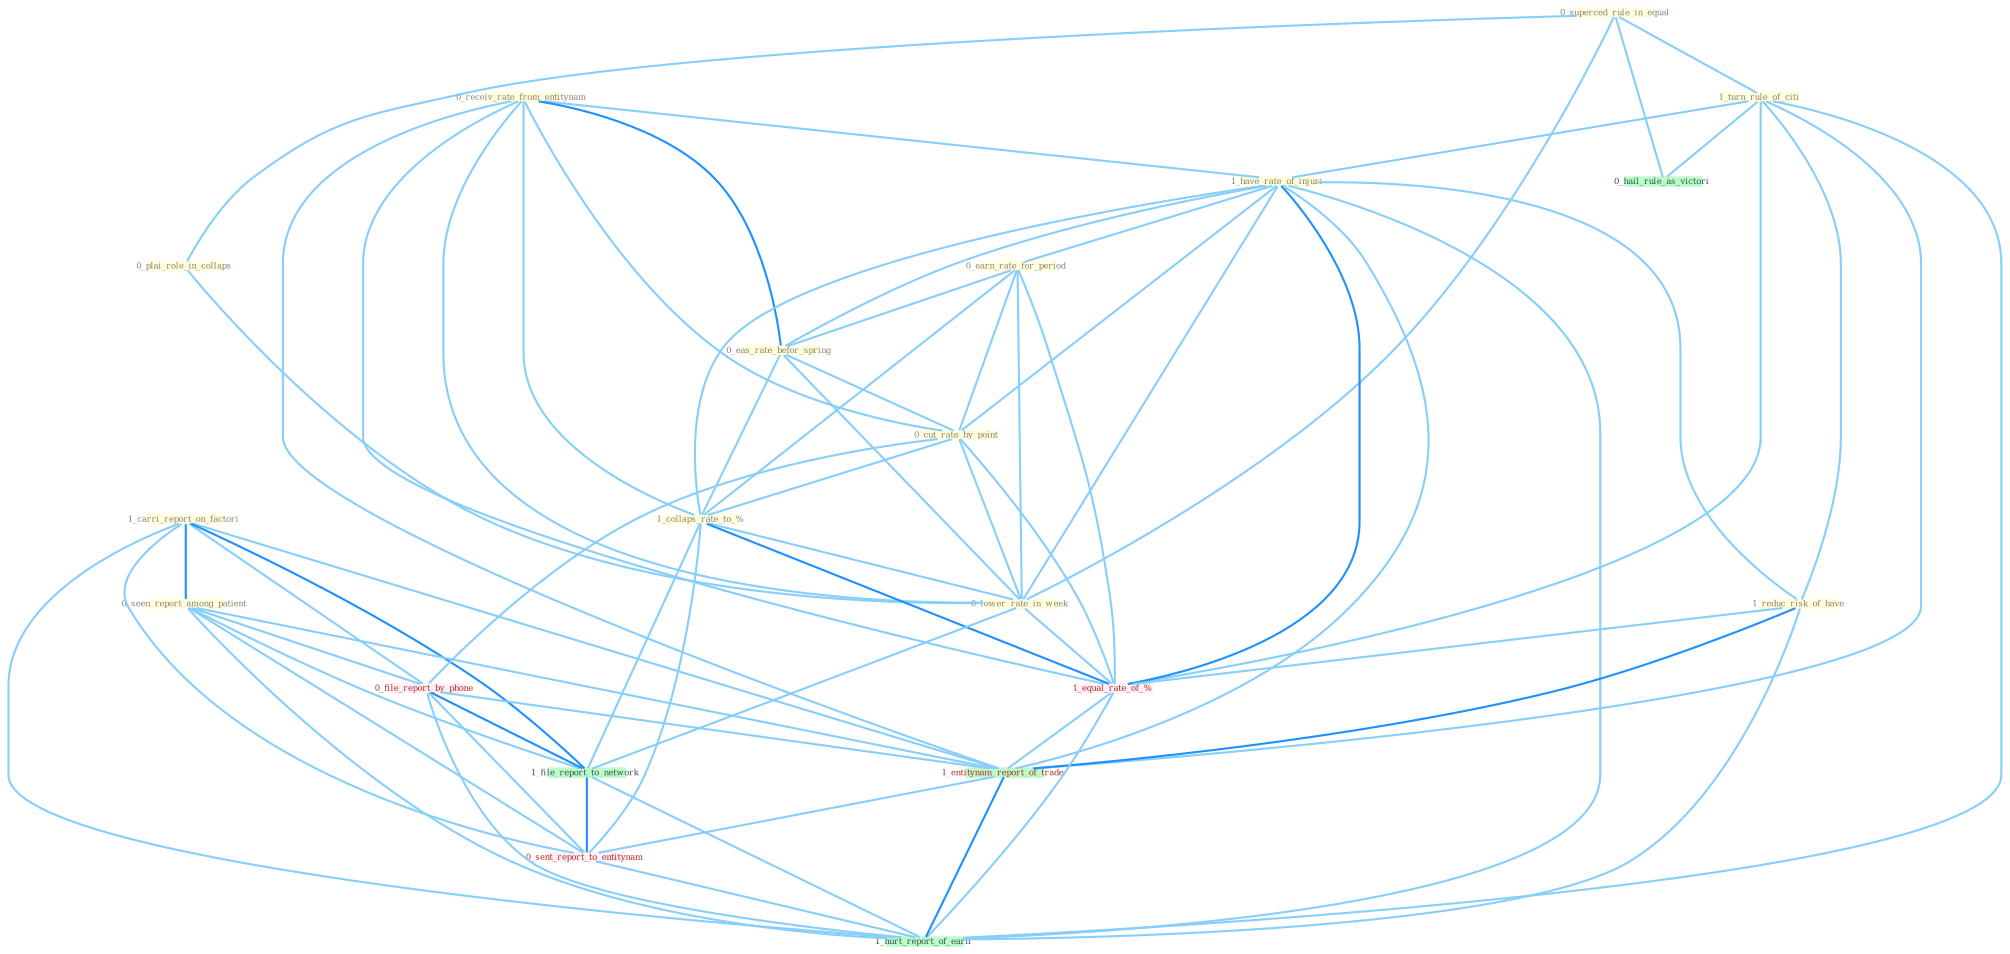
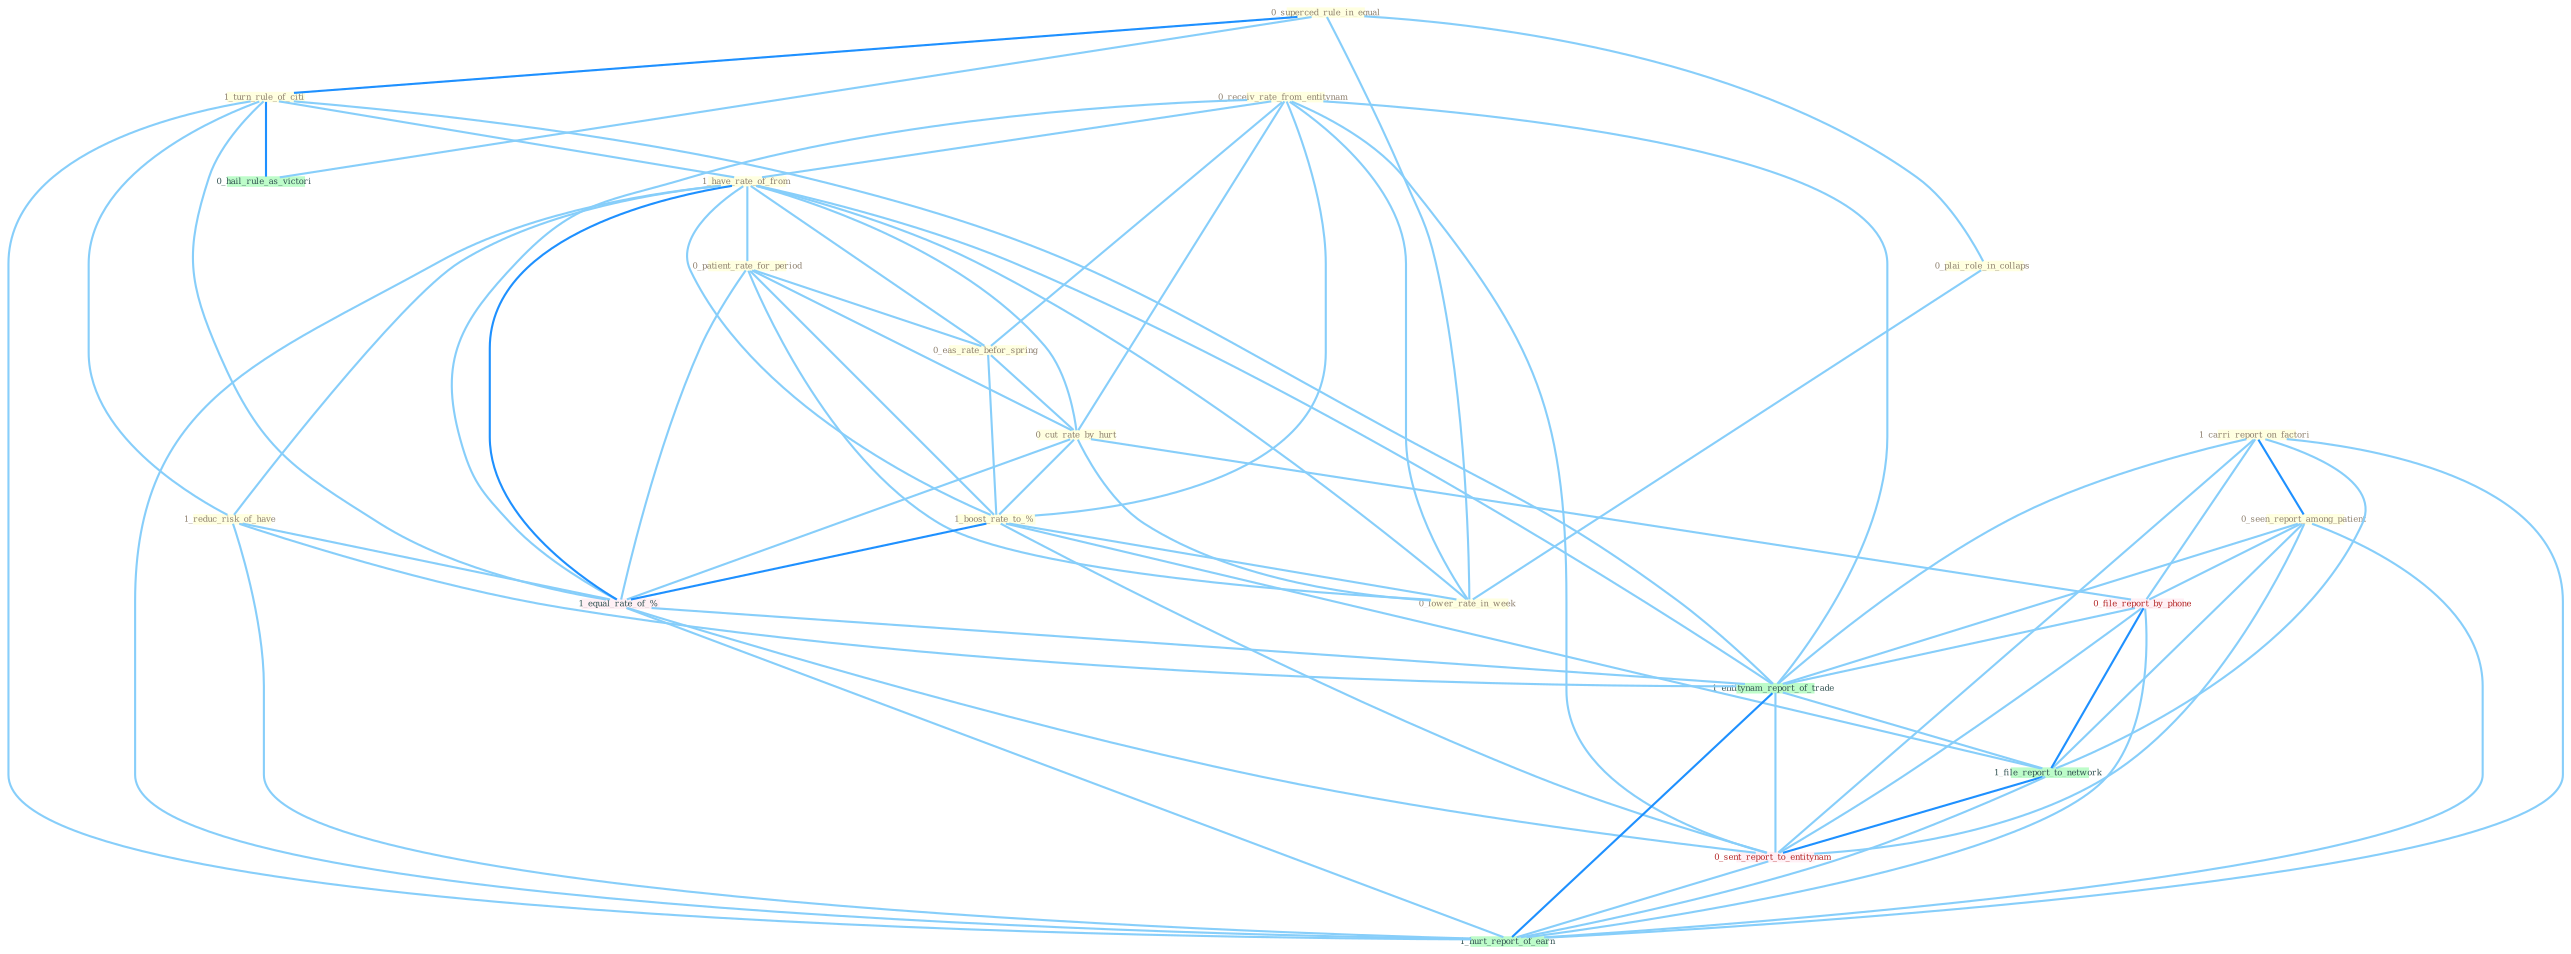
edge "0_superced_rule_in_equal" -- "1_turn_rule_of_citi": color #87cefa -> #1e90ff
edge "1_turn_rule_of_citi" -- "0_hail_rule_as_victori": color #87cefa -> #1e90ff
edge "0_receiv_rate_from_entitynam" -- "0_eas_rate_befor_spring": color #1e90ff -> #87cefa
node "1_have_rate_of_injuri": label "1_have_rate_of_injuri" -> "1_have_rate_of_from"
node "0_earn_rate_for_period": label "0_earn_rate_for_period" -> "0_patient_rate_for_period"
node "0_cut_rate_by_point": label "0_cut_rate_by_point" -> "0_cut_rate_by_hurt"
edge "0_eas_rate_befor_spring" -- "0_lower_rate_in_week": removed
edge "0_receiv_rate_from_entitynam" -- "0_sent_report_to_entitynam": added
node "1_collaps_rate_to_%": label "1_collaps_rate_to_%" -> "1_boost_rate_to_%"
edge "1_carri_report_on_factori" -- "1_file_report_to_network": color #1e90ff -> #87cefa
edge "0_lower_rate_in_week" -- "1_equal_rate_of_%": now "0_sent_report_to_entitynam" -- "1_equal_rate_of_%"
edge "0_lower_rate_in_week" -- "1_file_report_to_network": now "1_entitynam_report_of_trade" -- "1_file_report_to_network"
node "1_equal_rate_of_%": fontcolor #b22222 -> #2f4f4f
edge "1_reduc_risk_of_have" -- "1_entitynam_report_of_trade": color #1e90ff -> #87cefa
node "1_entitynam_report_of_trade": fontcolor #b22222 -> #2f4f4f
